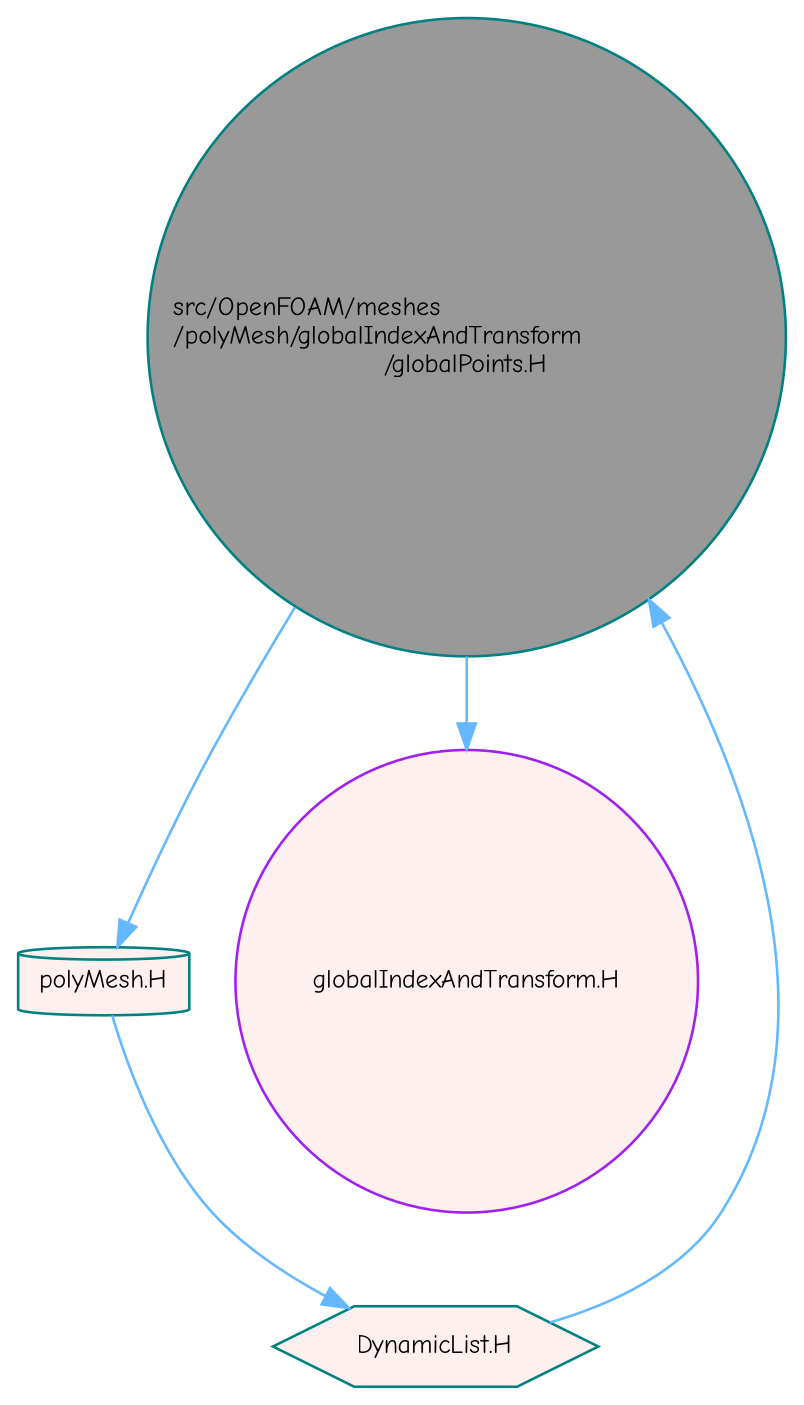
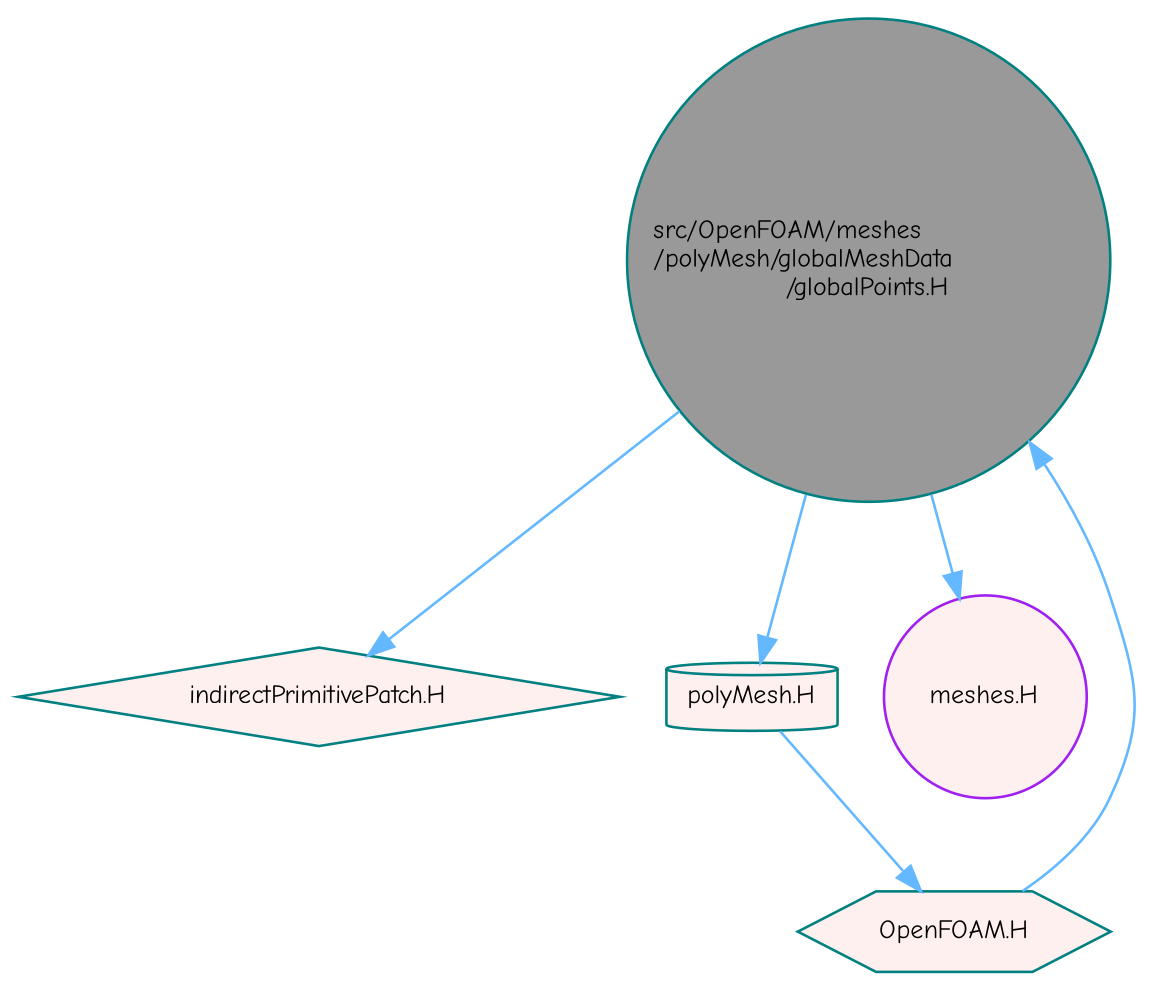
node "src/OpenFOAM/meshes /polyMesh/globalIndexAndTransform /globalPoints.H": label "src/OpenFOAM/meshes /polyMesh/globalIndexAndTransform /globalPoints.H" -> "src/OpenFOAM/meshes /polyMesh/globalMeshData /globalPoints.H"
node "indirectPrimitivePatch.H": added
node "globalIndexAndTransform.H": label "globalIndexAndTransform.H" -> "meshes.H"
node "DynamicList.H": label "DynamicList.H" -> "OpenFOAM.H"
